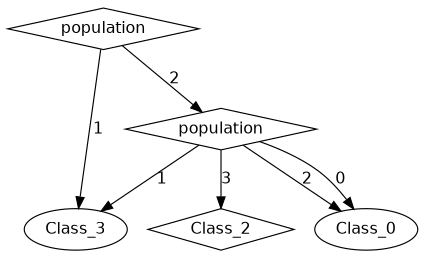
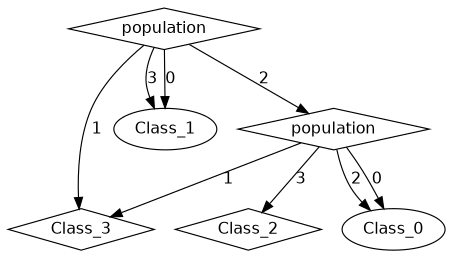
node "Class_1": added
node "Class_3": shape ellipse -> diamond
